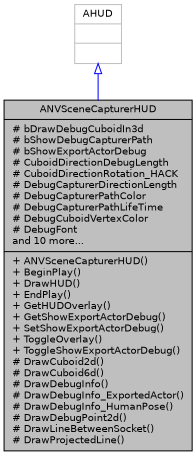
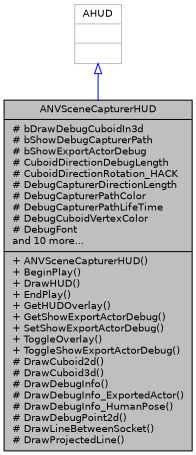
node "ANVSceneCapturerHUD": text "# DrawCuboid6d()" -> "# DrawCuboid3d()"
